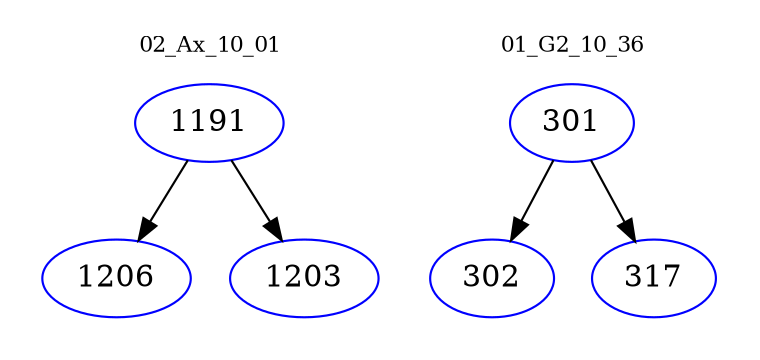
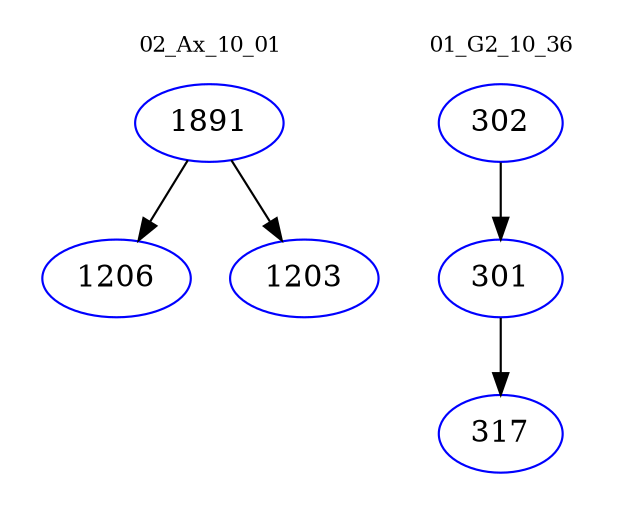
node "1191": label "1191" -> "1891"
edge "301" -> "302": reversed
